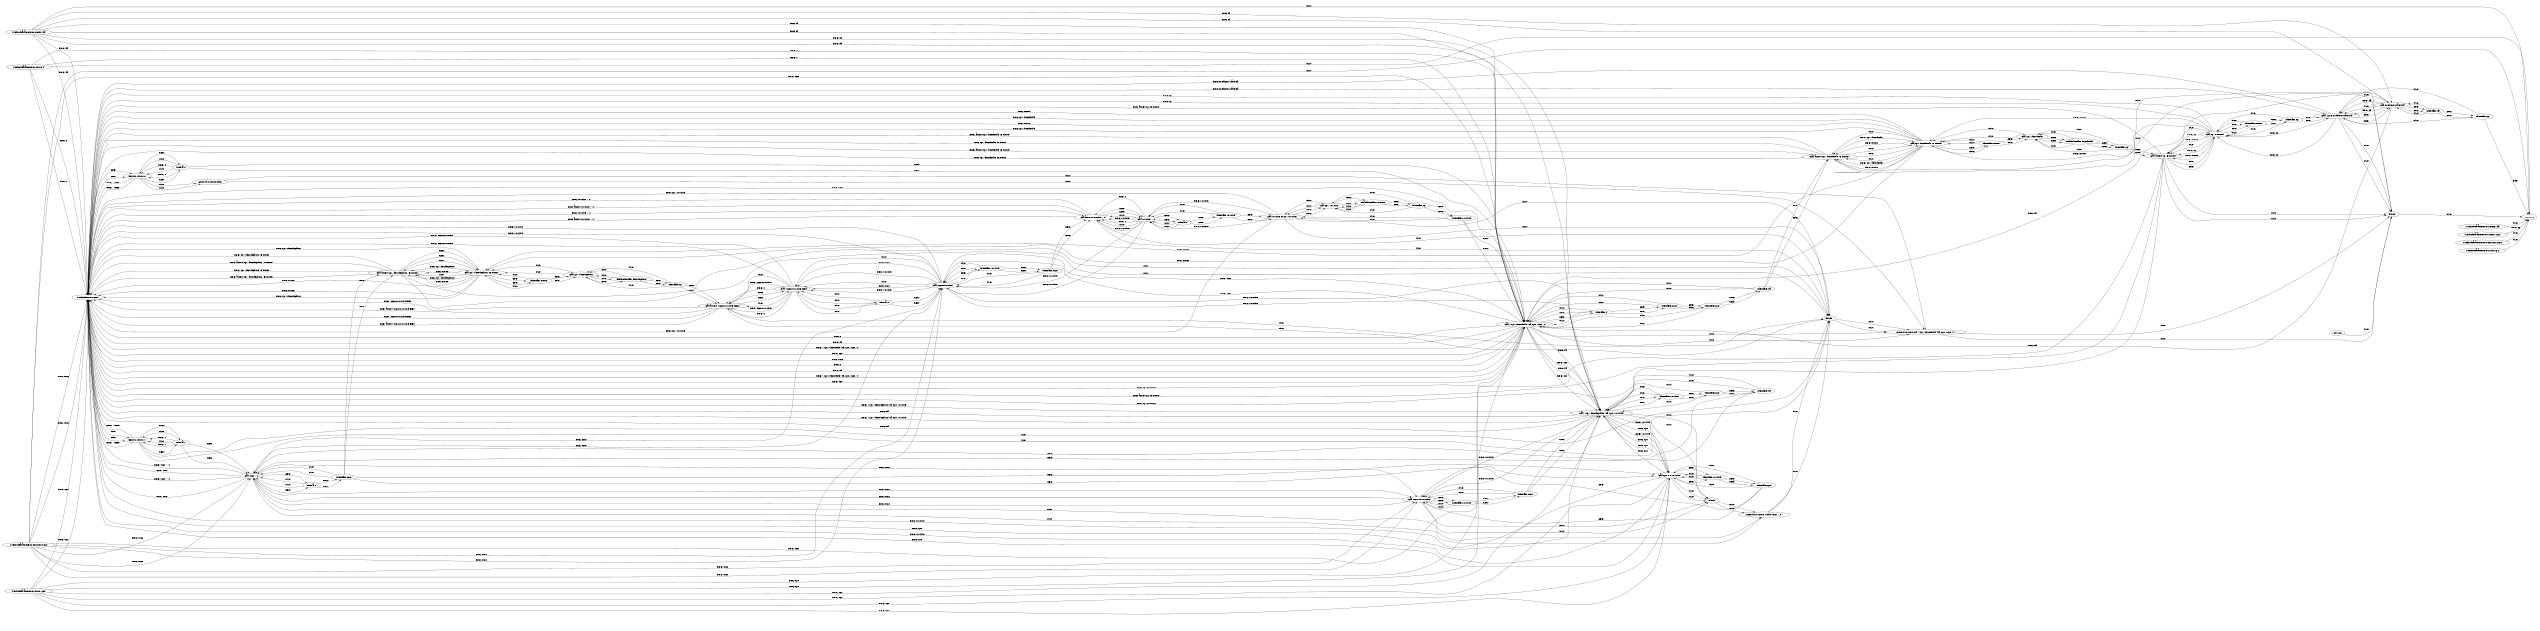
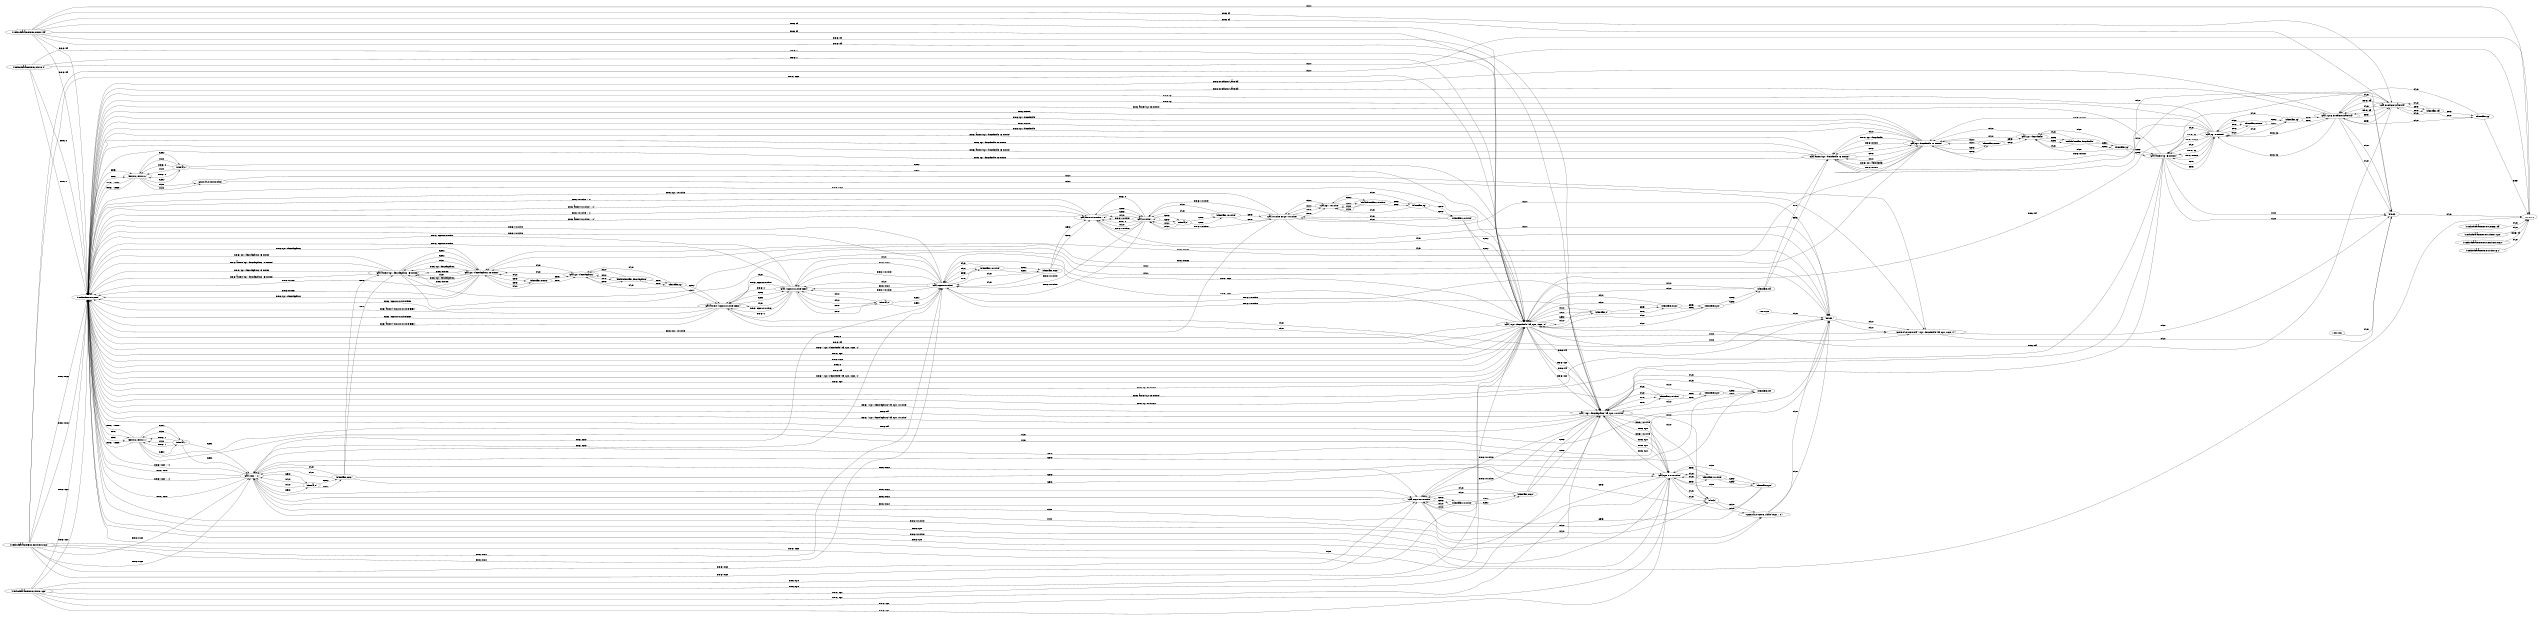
edge "(MethodParameterOut,uint8* op0)" -> "1000100": label "DDG: sp" -> "AST: "
edge "(MethodParameterOut,tmsize_t occ0)" -> "1000100": label "AST: " -> "DDG: tif"
node "1000128": added
edge "(MethodReturn,RET)" -> "1000100": added, label "AST:"
